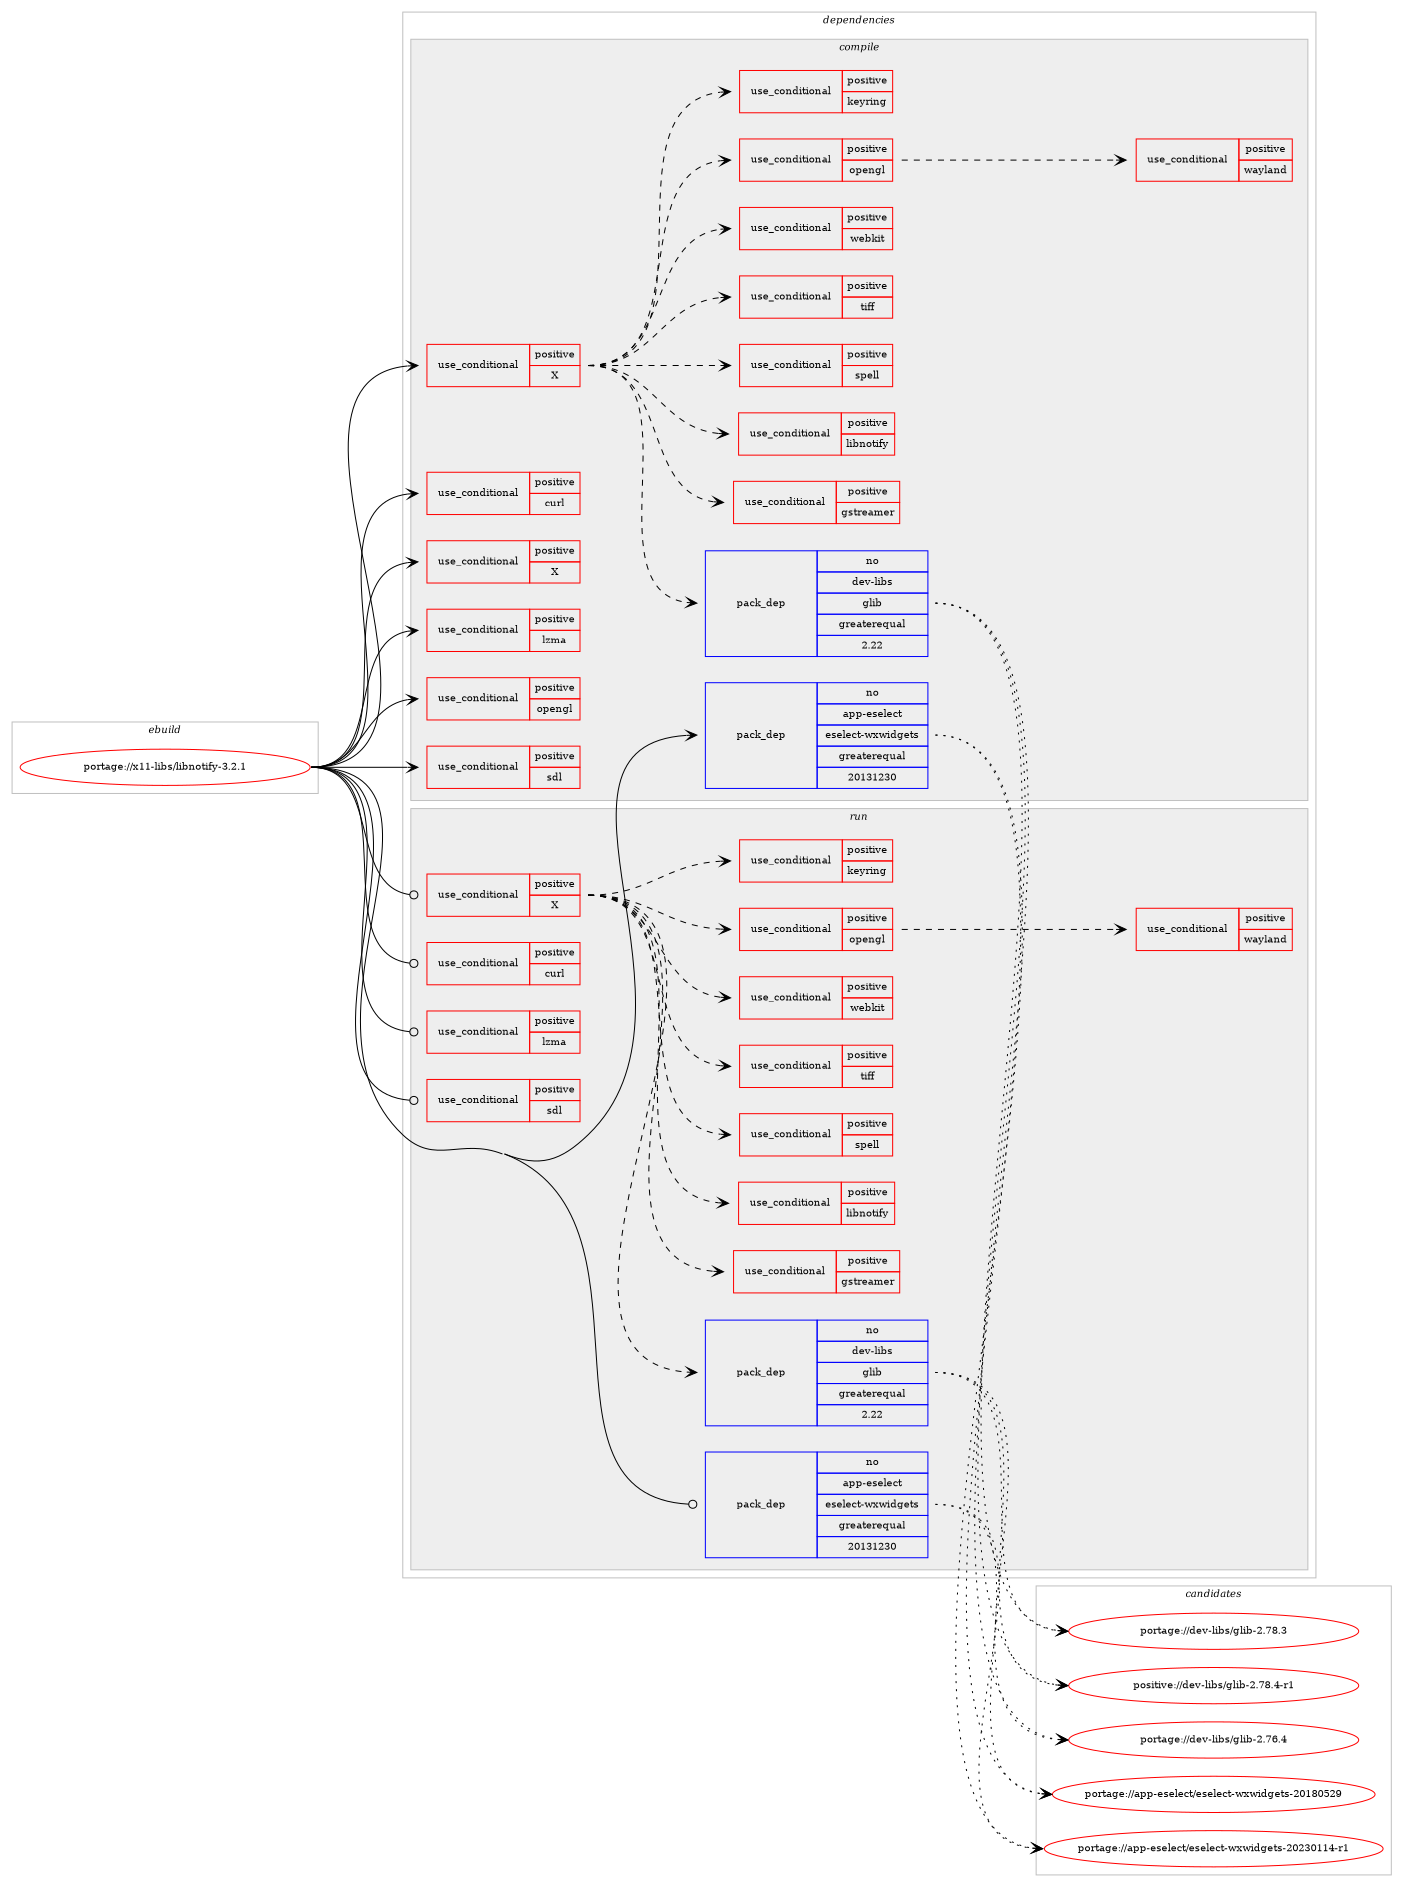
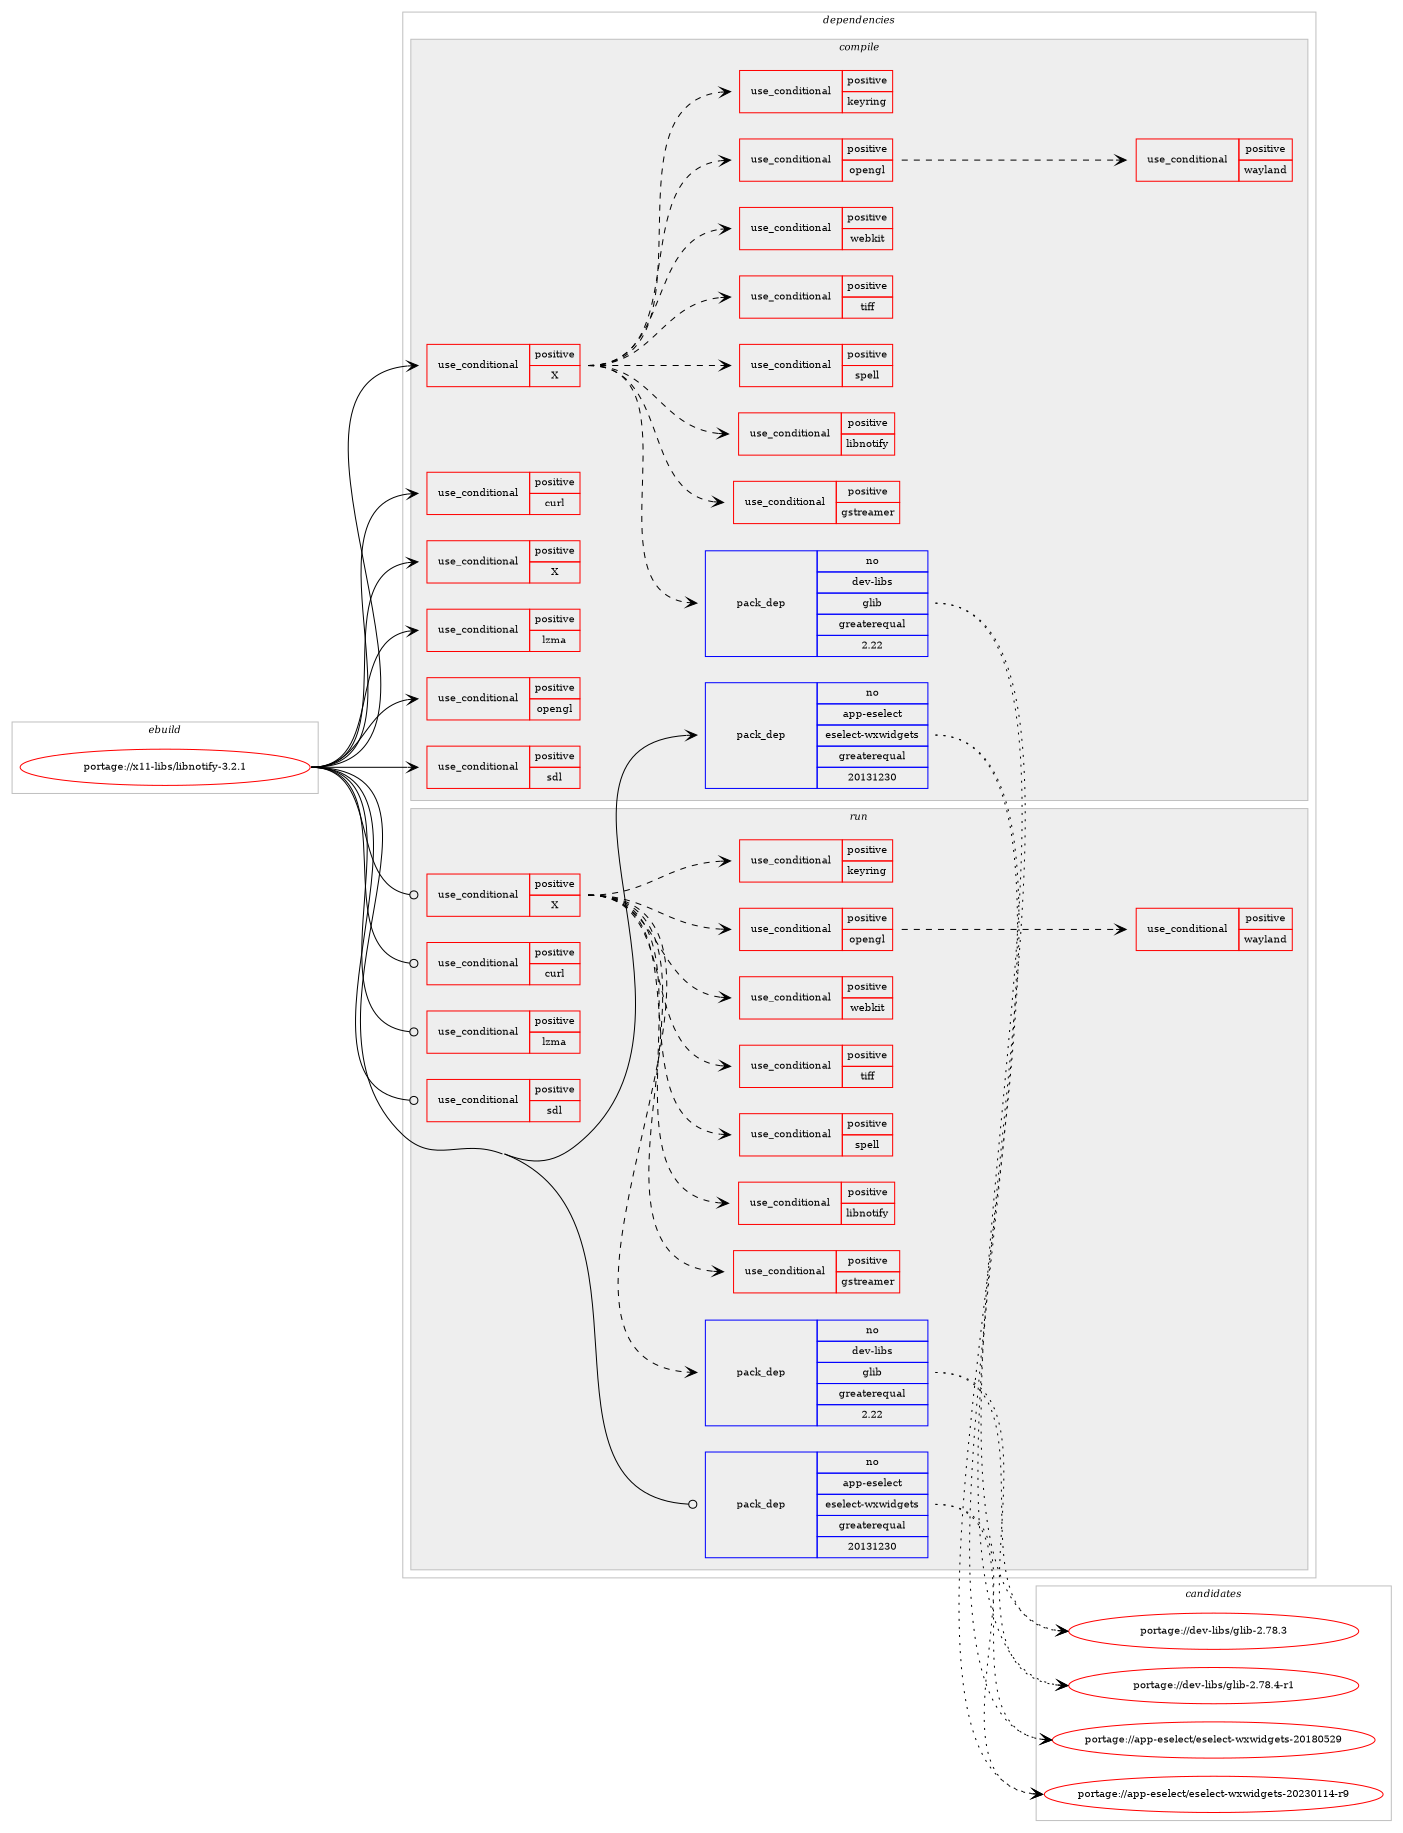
node "positive://dev-libs/glib-2.78.4-r1": label "positive://dev-libs/glib-2.78.4-r1" -> "portage://dev-libs/glib-2.78.4-r1"
node "portage://dev-libs/glib-2.76.4": removed
node "portage://app-eselect/eselect-wxwidgets-20230114-r1": label "portage://app-eselect/eselect-wxwidgets-20230114-r1" -> "portage://app-eselect/eselect-wxwidgets-20230114-r9"
